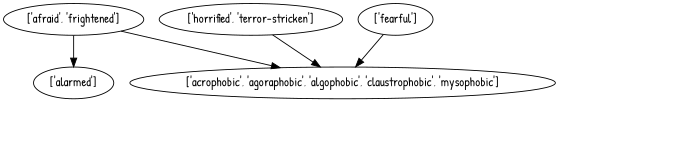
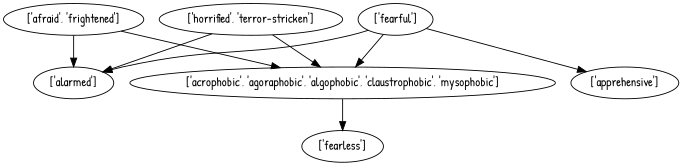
edge "['horrified', 'terror-stricken']" -> "['alarmed']": added
edge "['fearful']" -> "['alarmed']": added
node "['apprehensive']": added
node "['fearless']": added
